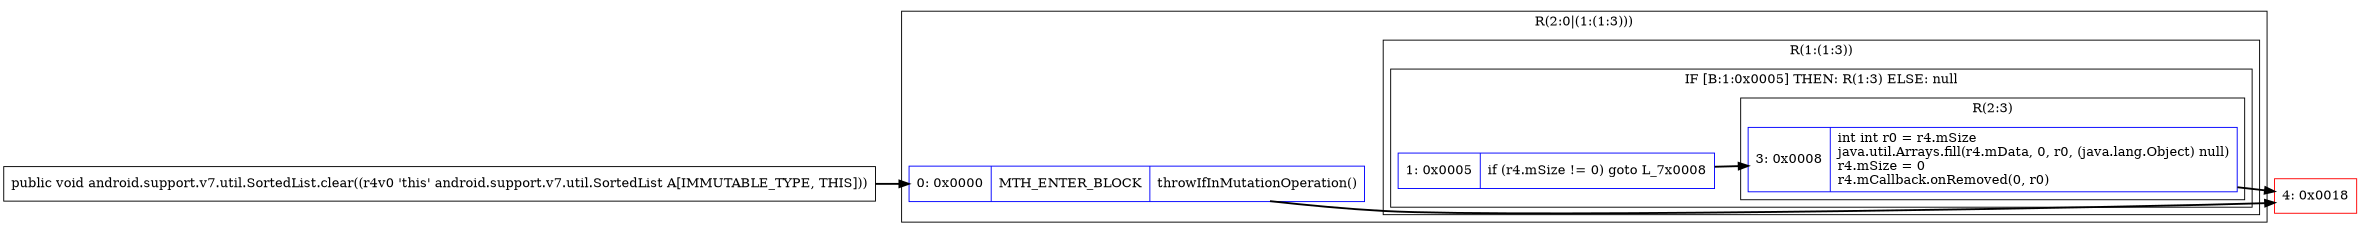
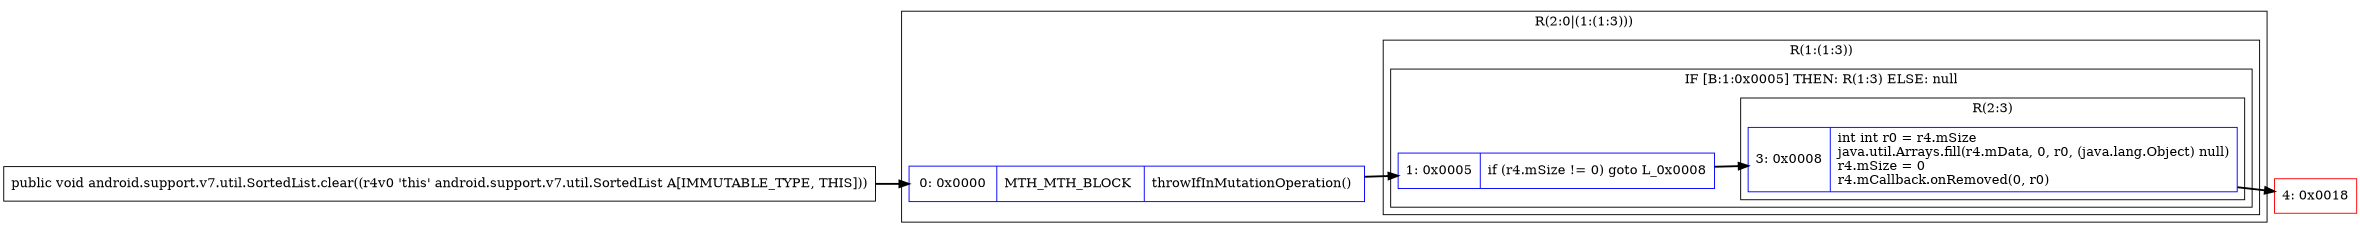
node "1: 0x0005": text "if (r4.mSize != 0) goto L_7x0008" -> "if (r4.mSize != 0) goto L_0x0008"
node "0: 0x0000": text "MTH_ENTER_BLOCK" -> "MTH_MTH_BLOCK"
edge "0: 0x0000" -> "4: 0x0018": now "0: 0x0000" -> "1: 0x0005"
